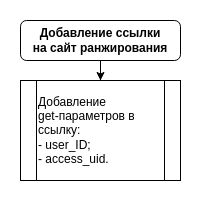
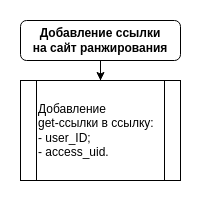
node "Добавление get-параметров в ссылку: - user_ID; - access_uid.": label "Добавление get-параметров в ссылку: - user_ID; - access_uid." -> "Добавление get-ссылки в ссылку: - user_ID; - access_uid."
